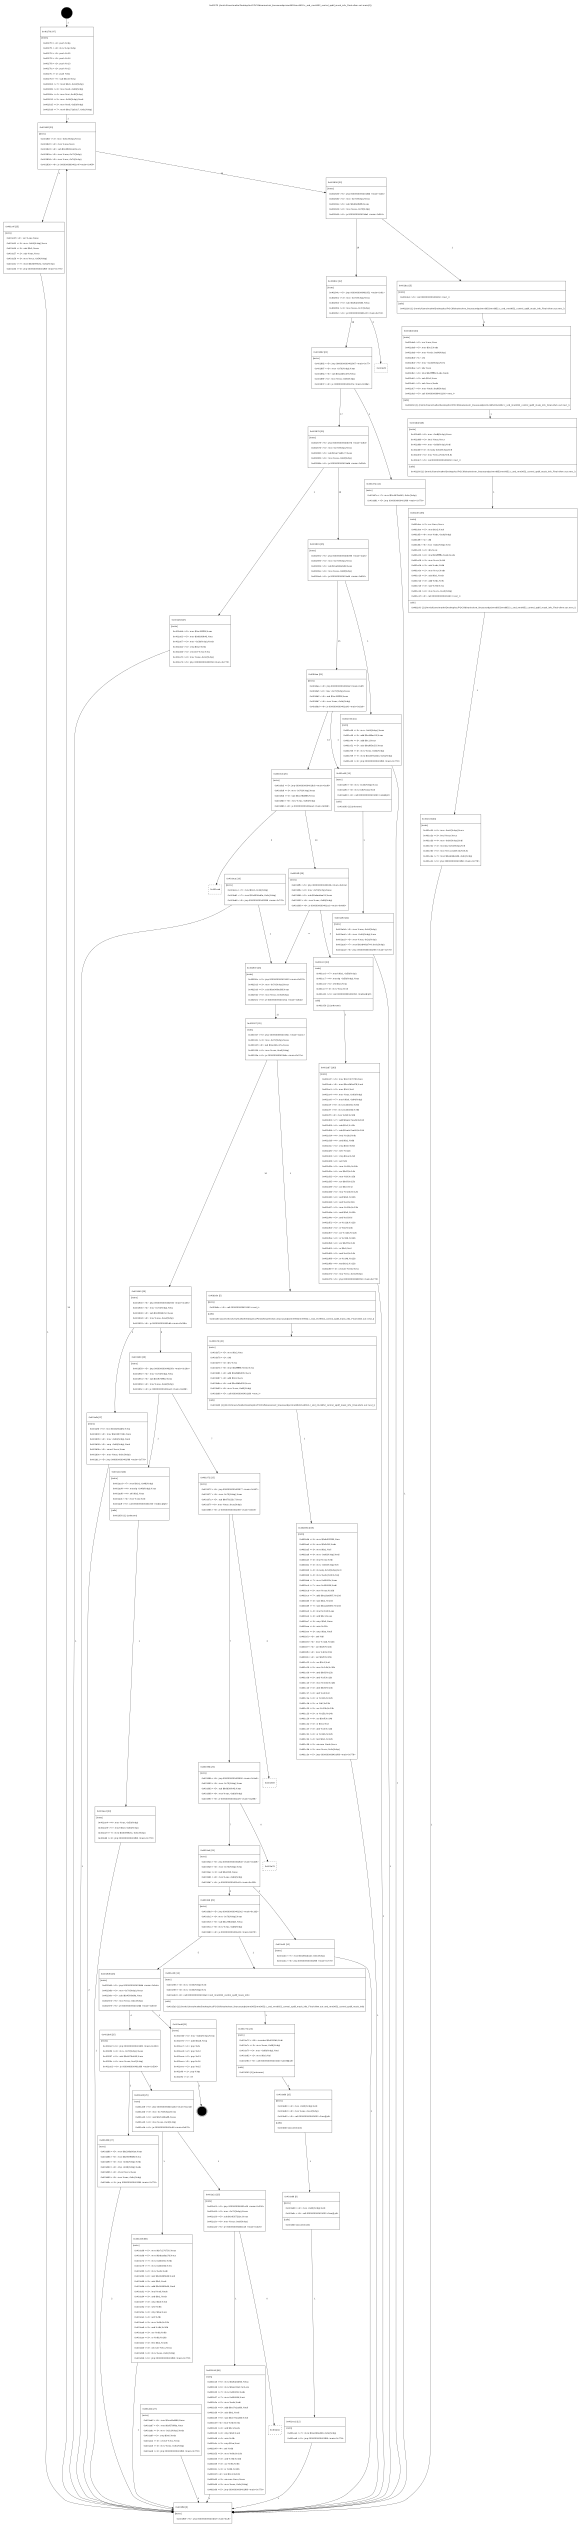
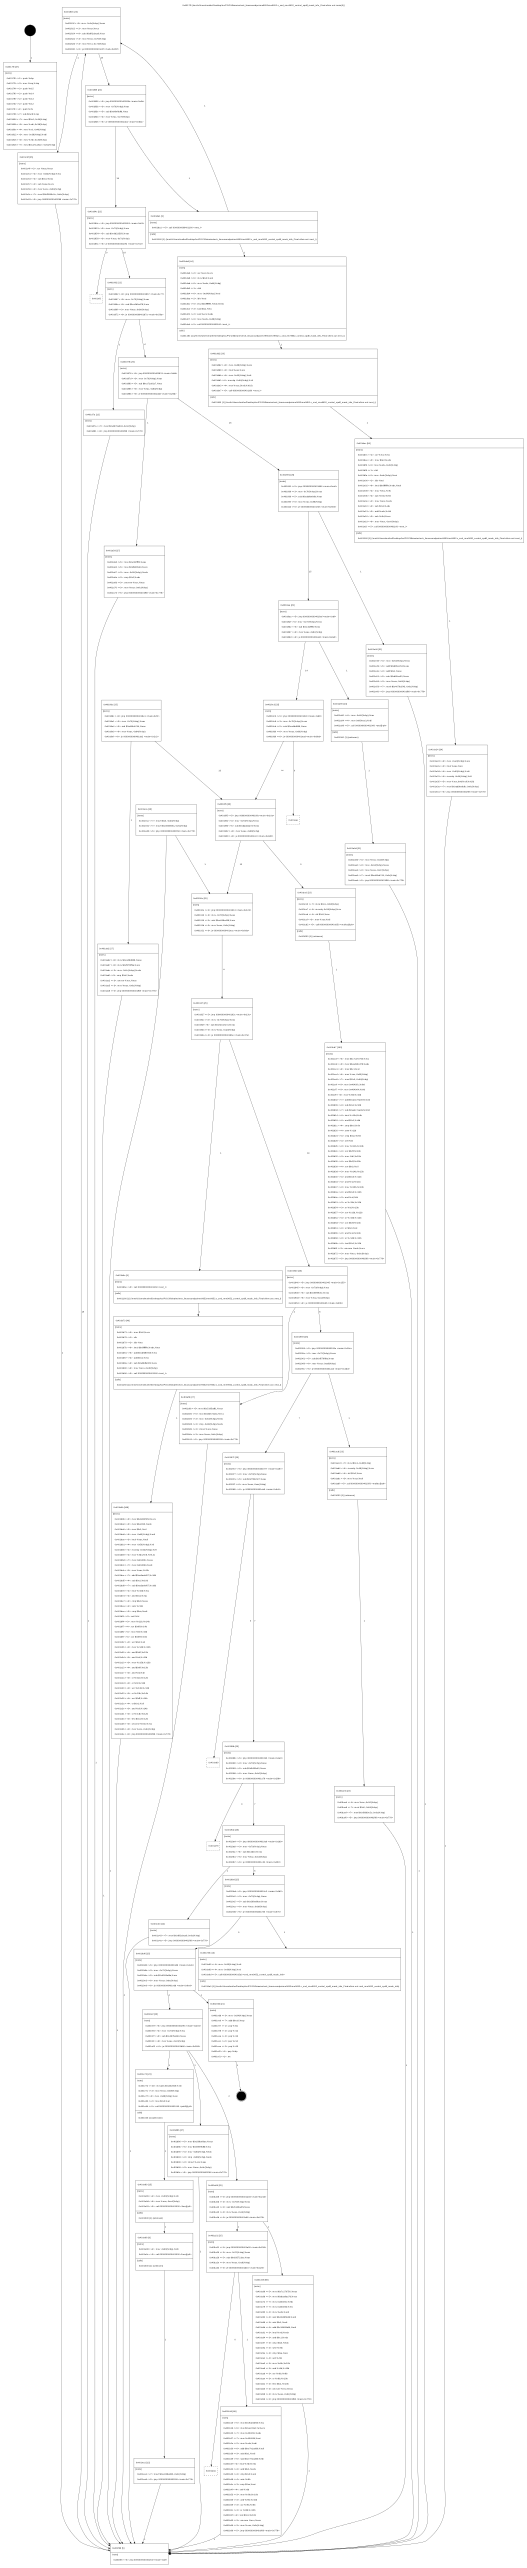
edge "0x4017f0 [47]" -> "0x40181f [23]": now "0x401da1 [5]" -> "0x40181f [23]"
node "0x4018dc [25]": added
edge "0x401e65 [13]" -> "0x401e72 [23]": now "0x4019ef [25]" -> "0x401e72 [23]"
